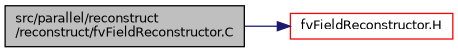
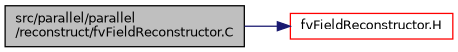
node "src/parallel/reconstruct /reconstruct/fvFieldReconstructor.C": label "src/parallel/reconstruct /reconstruct/fvFieldReconstructor.C" -> "src/parallel/parallel /reconstruct/fvFieldReconstructor.C"
